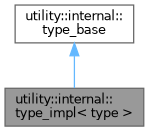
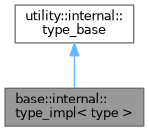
node "utility::internal:: type_impl< type >": label "utility::internal:: type_impl< type >" -> "base::internal:: type_impl< type >"
